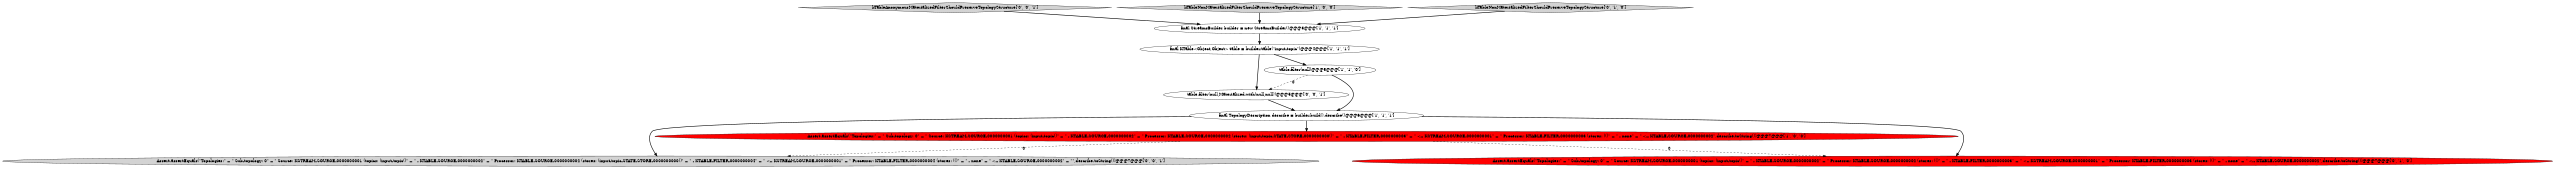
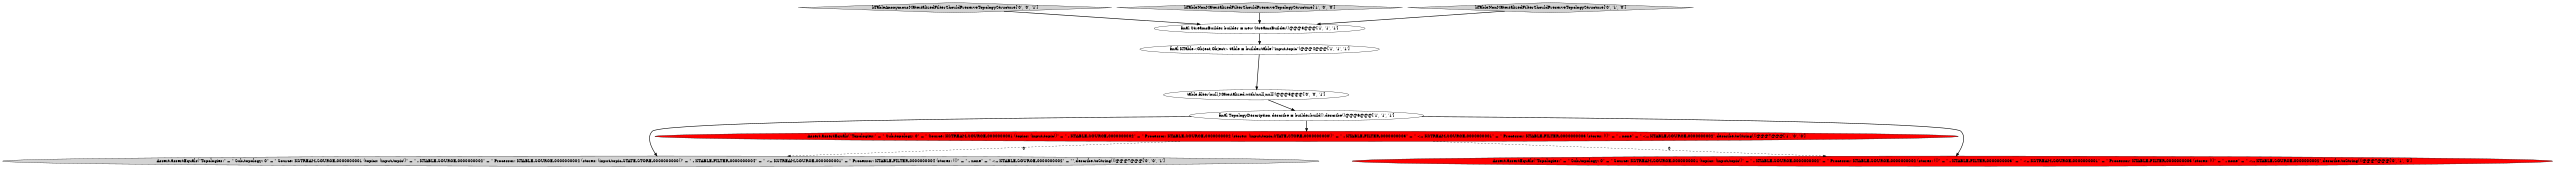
node "table.filter(null)@@@5@@@['1', '1', '0']": removed
